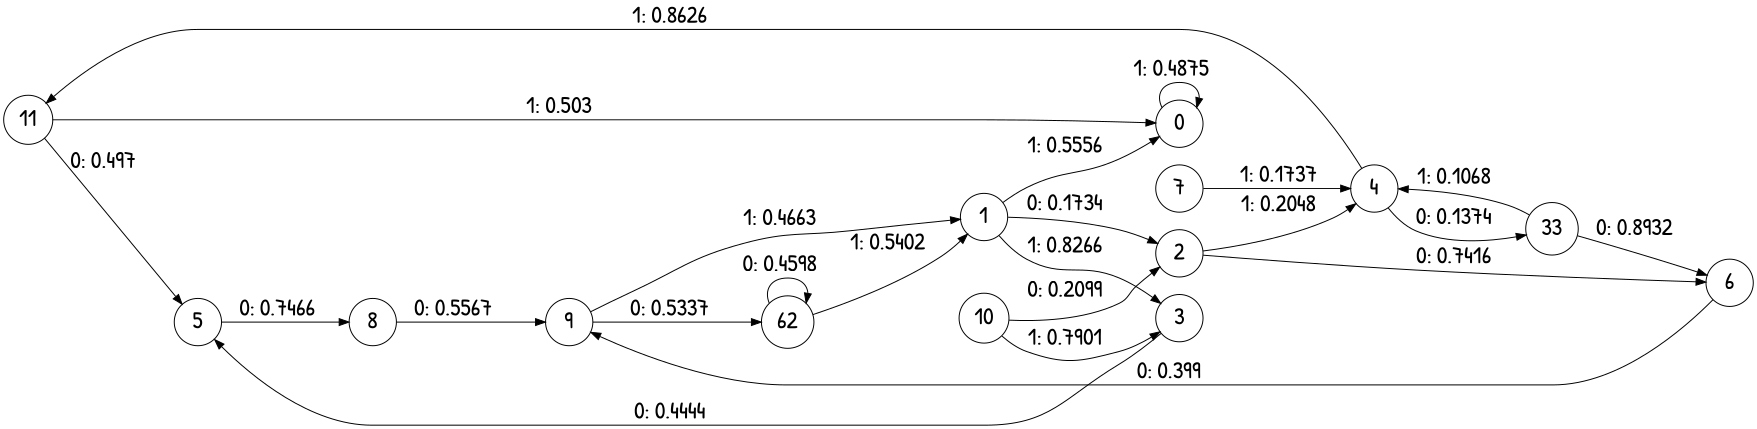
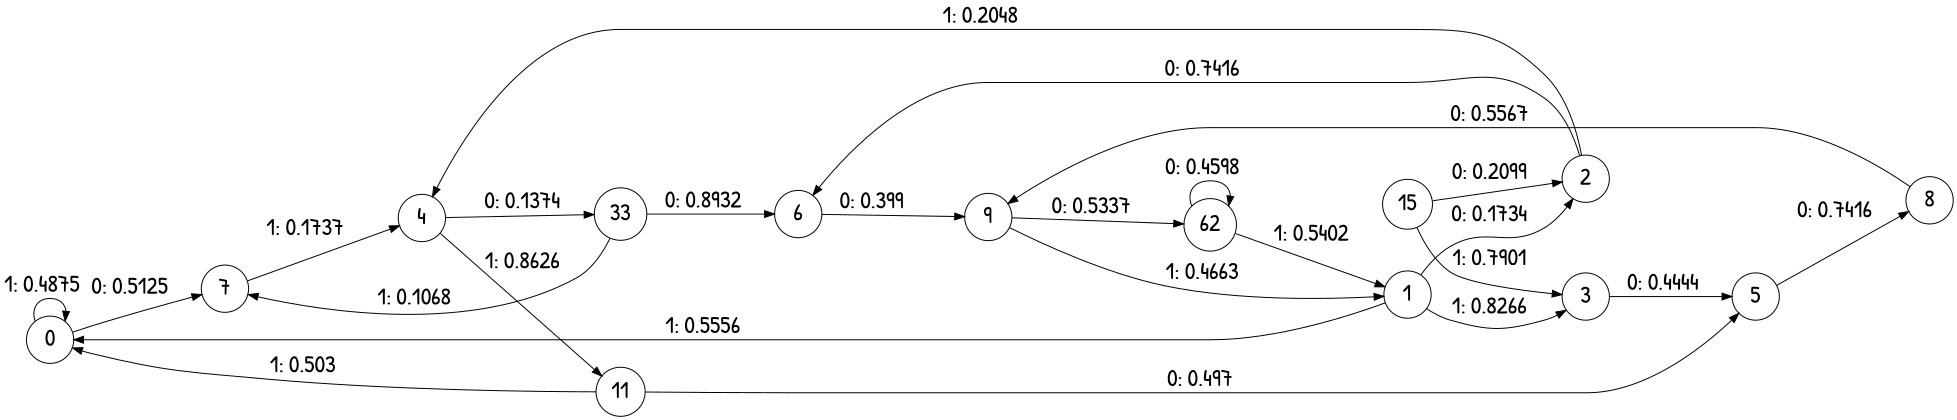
edge "33" -> "4": now "33" -> "7"
edge "5" -> "8": label "0: 0.7466   " -> "0: 0.7416   "
edge "0" -> "7": added, label "0: 0.5125"
node "10": label "10" -> "15"
